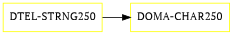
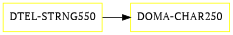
node "DTEL-STRNG250": label "DTEL-STRNG250" -> "DTEL-STRNG550"
